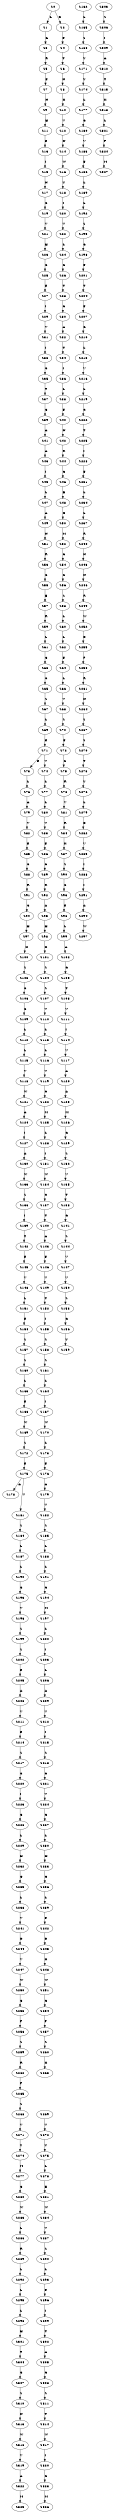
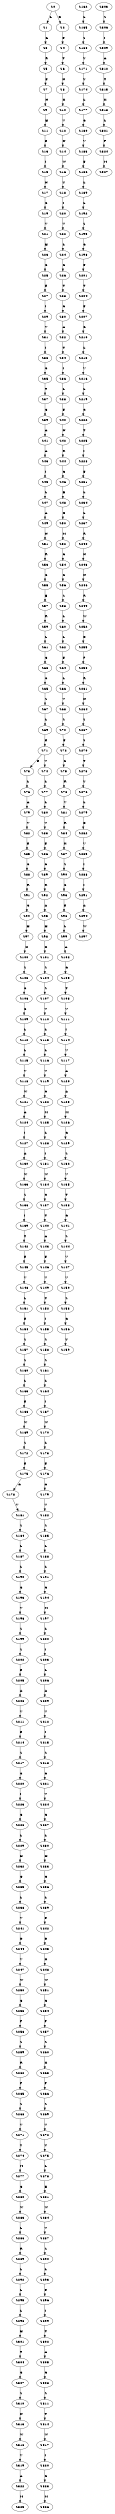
edge "S175" -> "S181": now "S178" -> "S181"
node "S266": added
